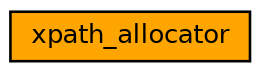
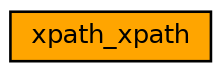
node "xpath_allocator": label "xpath_allocator" -> "xpath_xpath"
